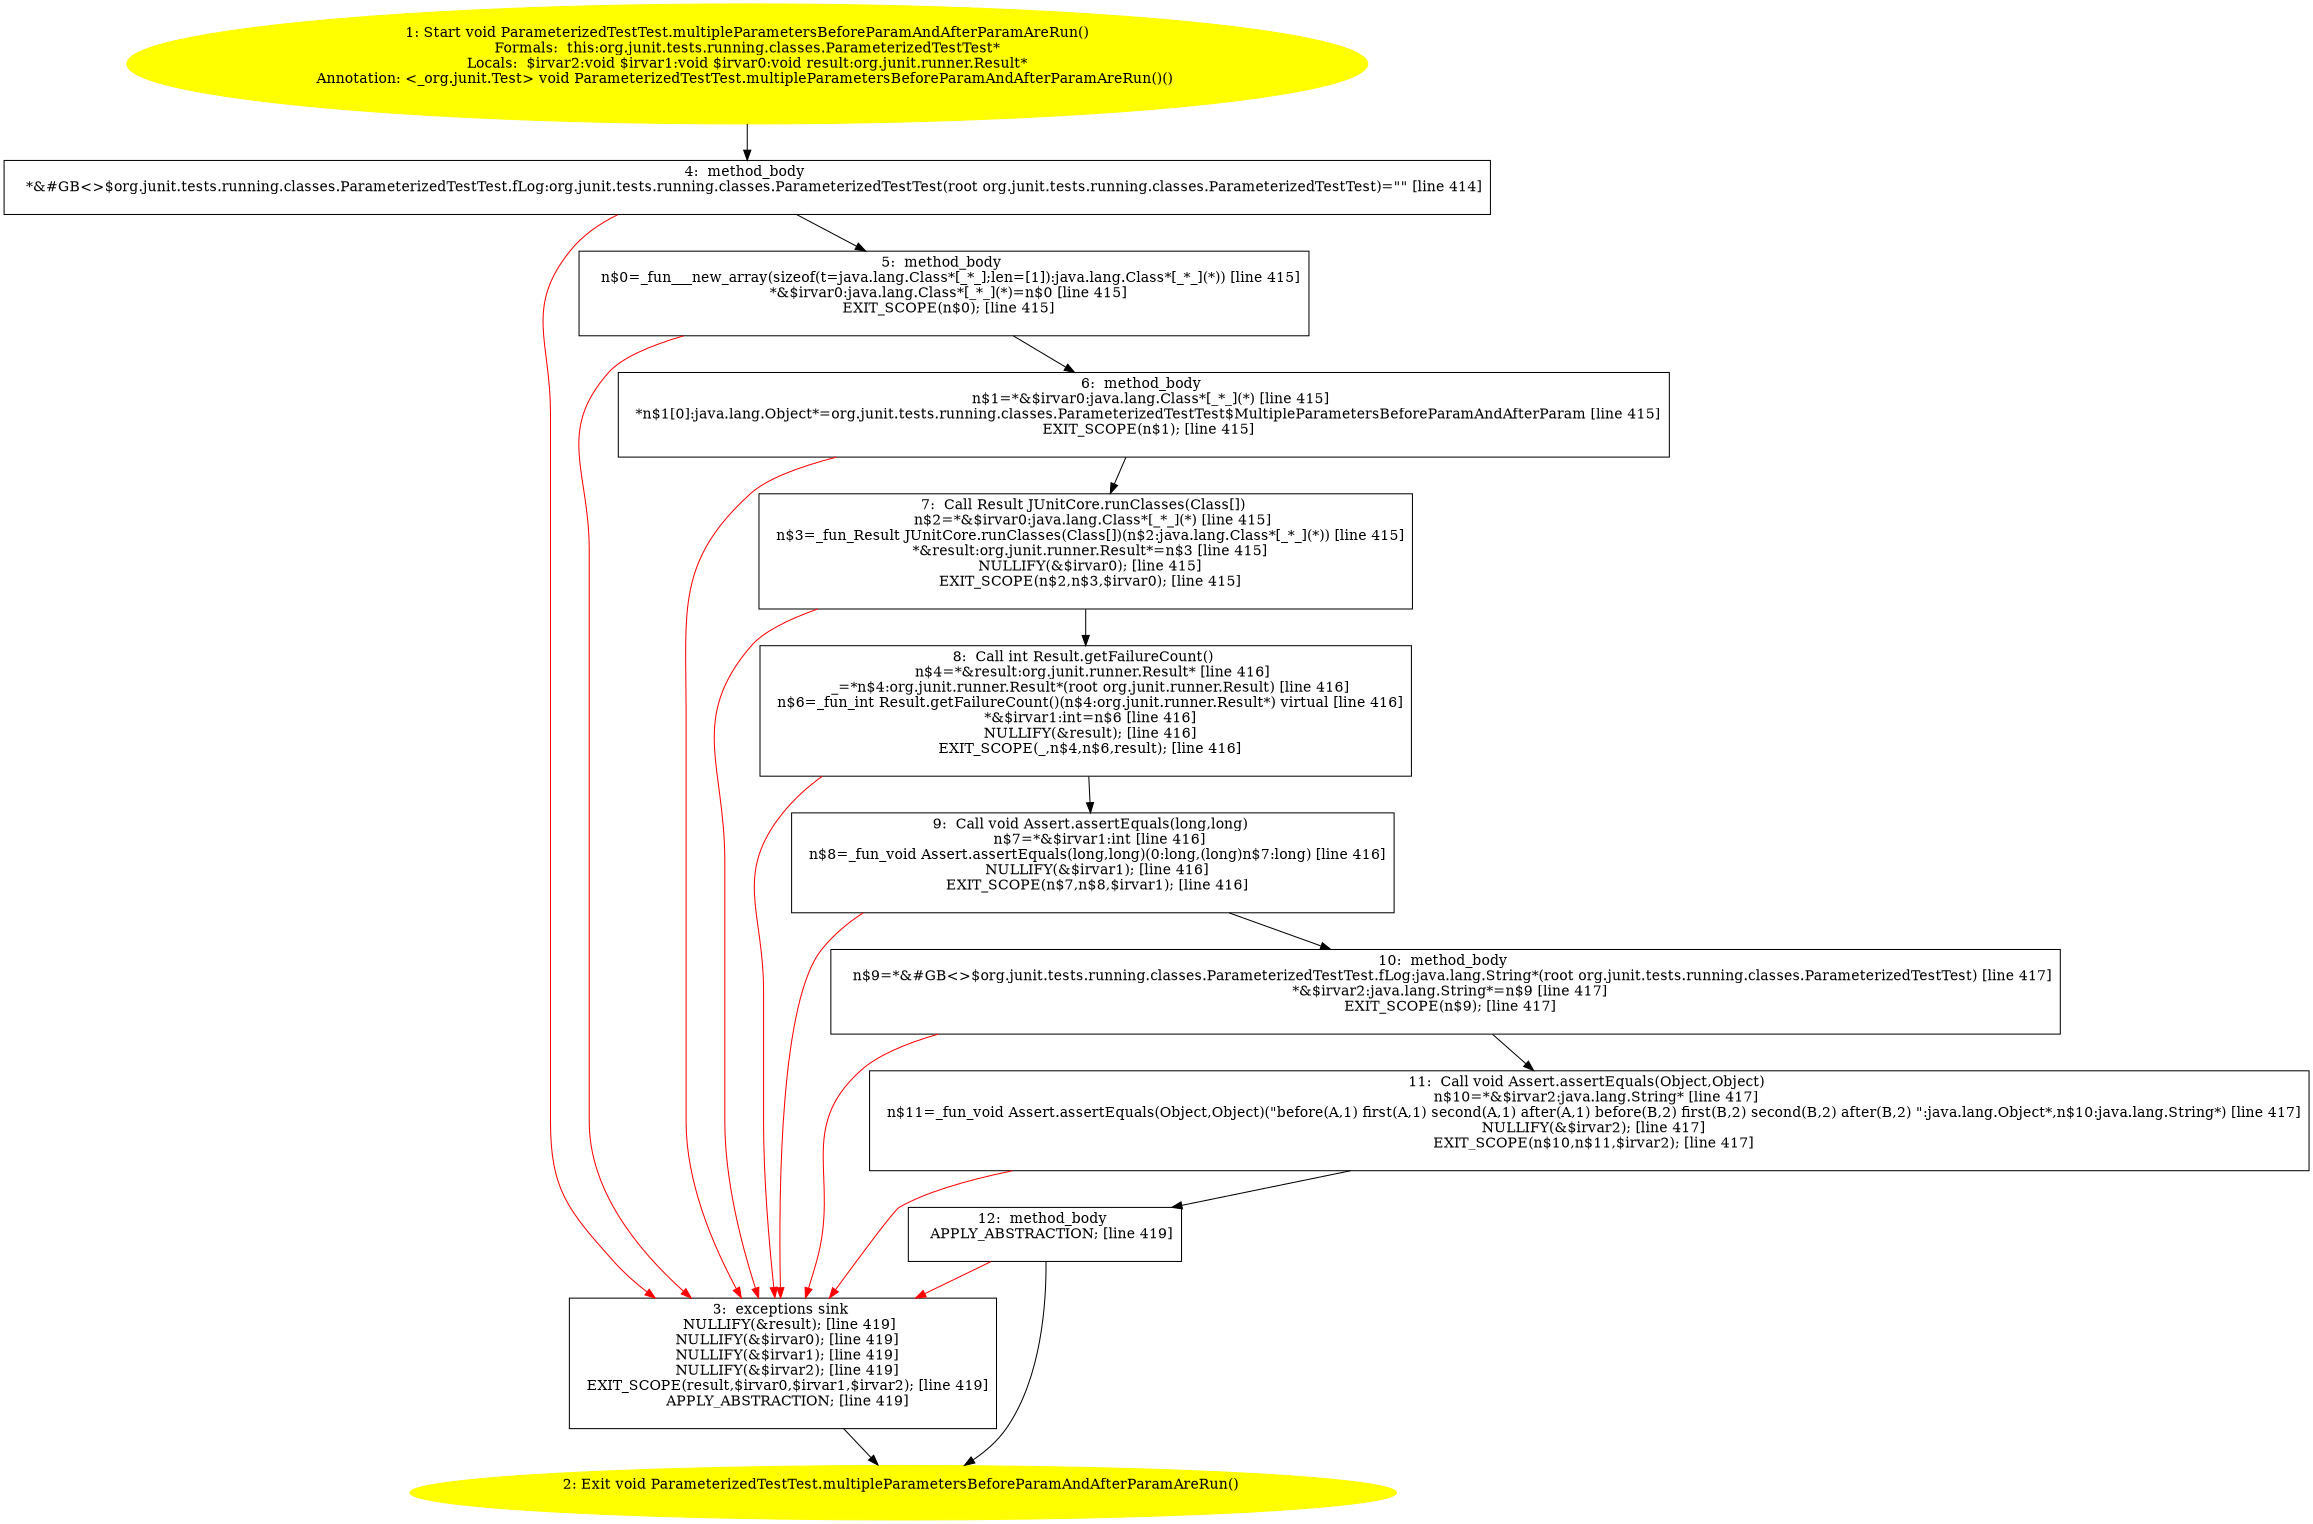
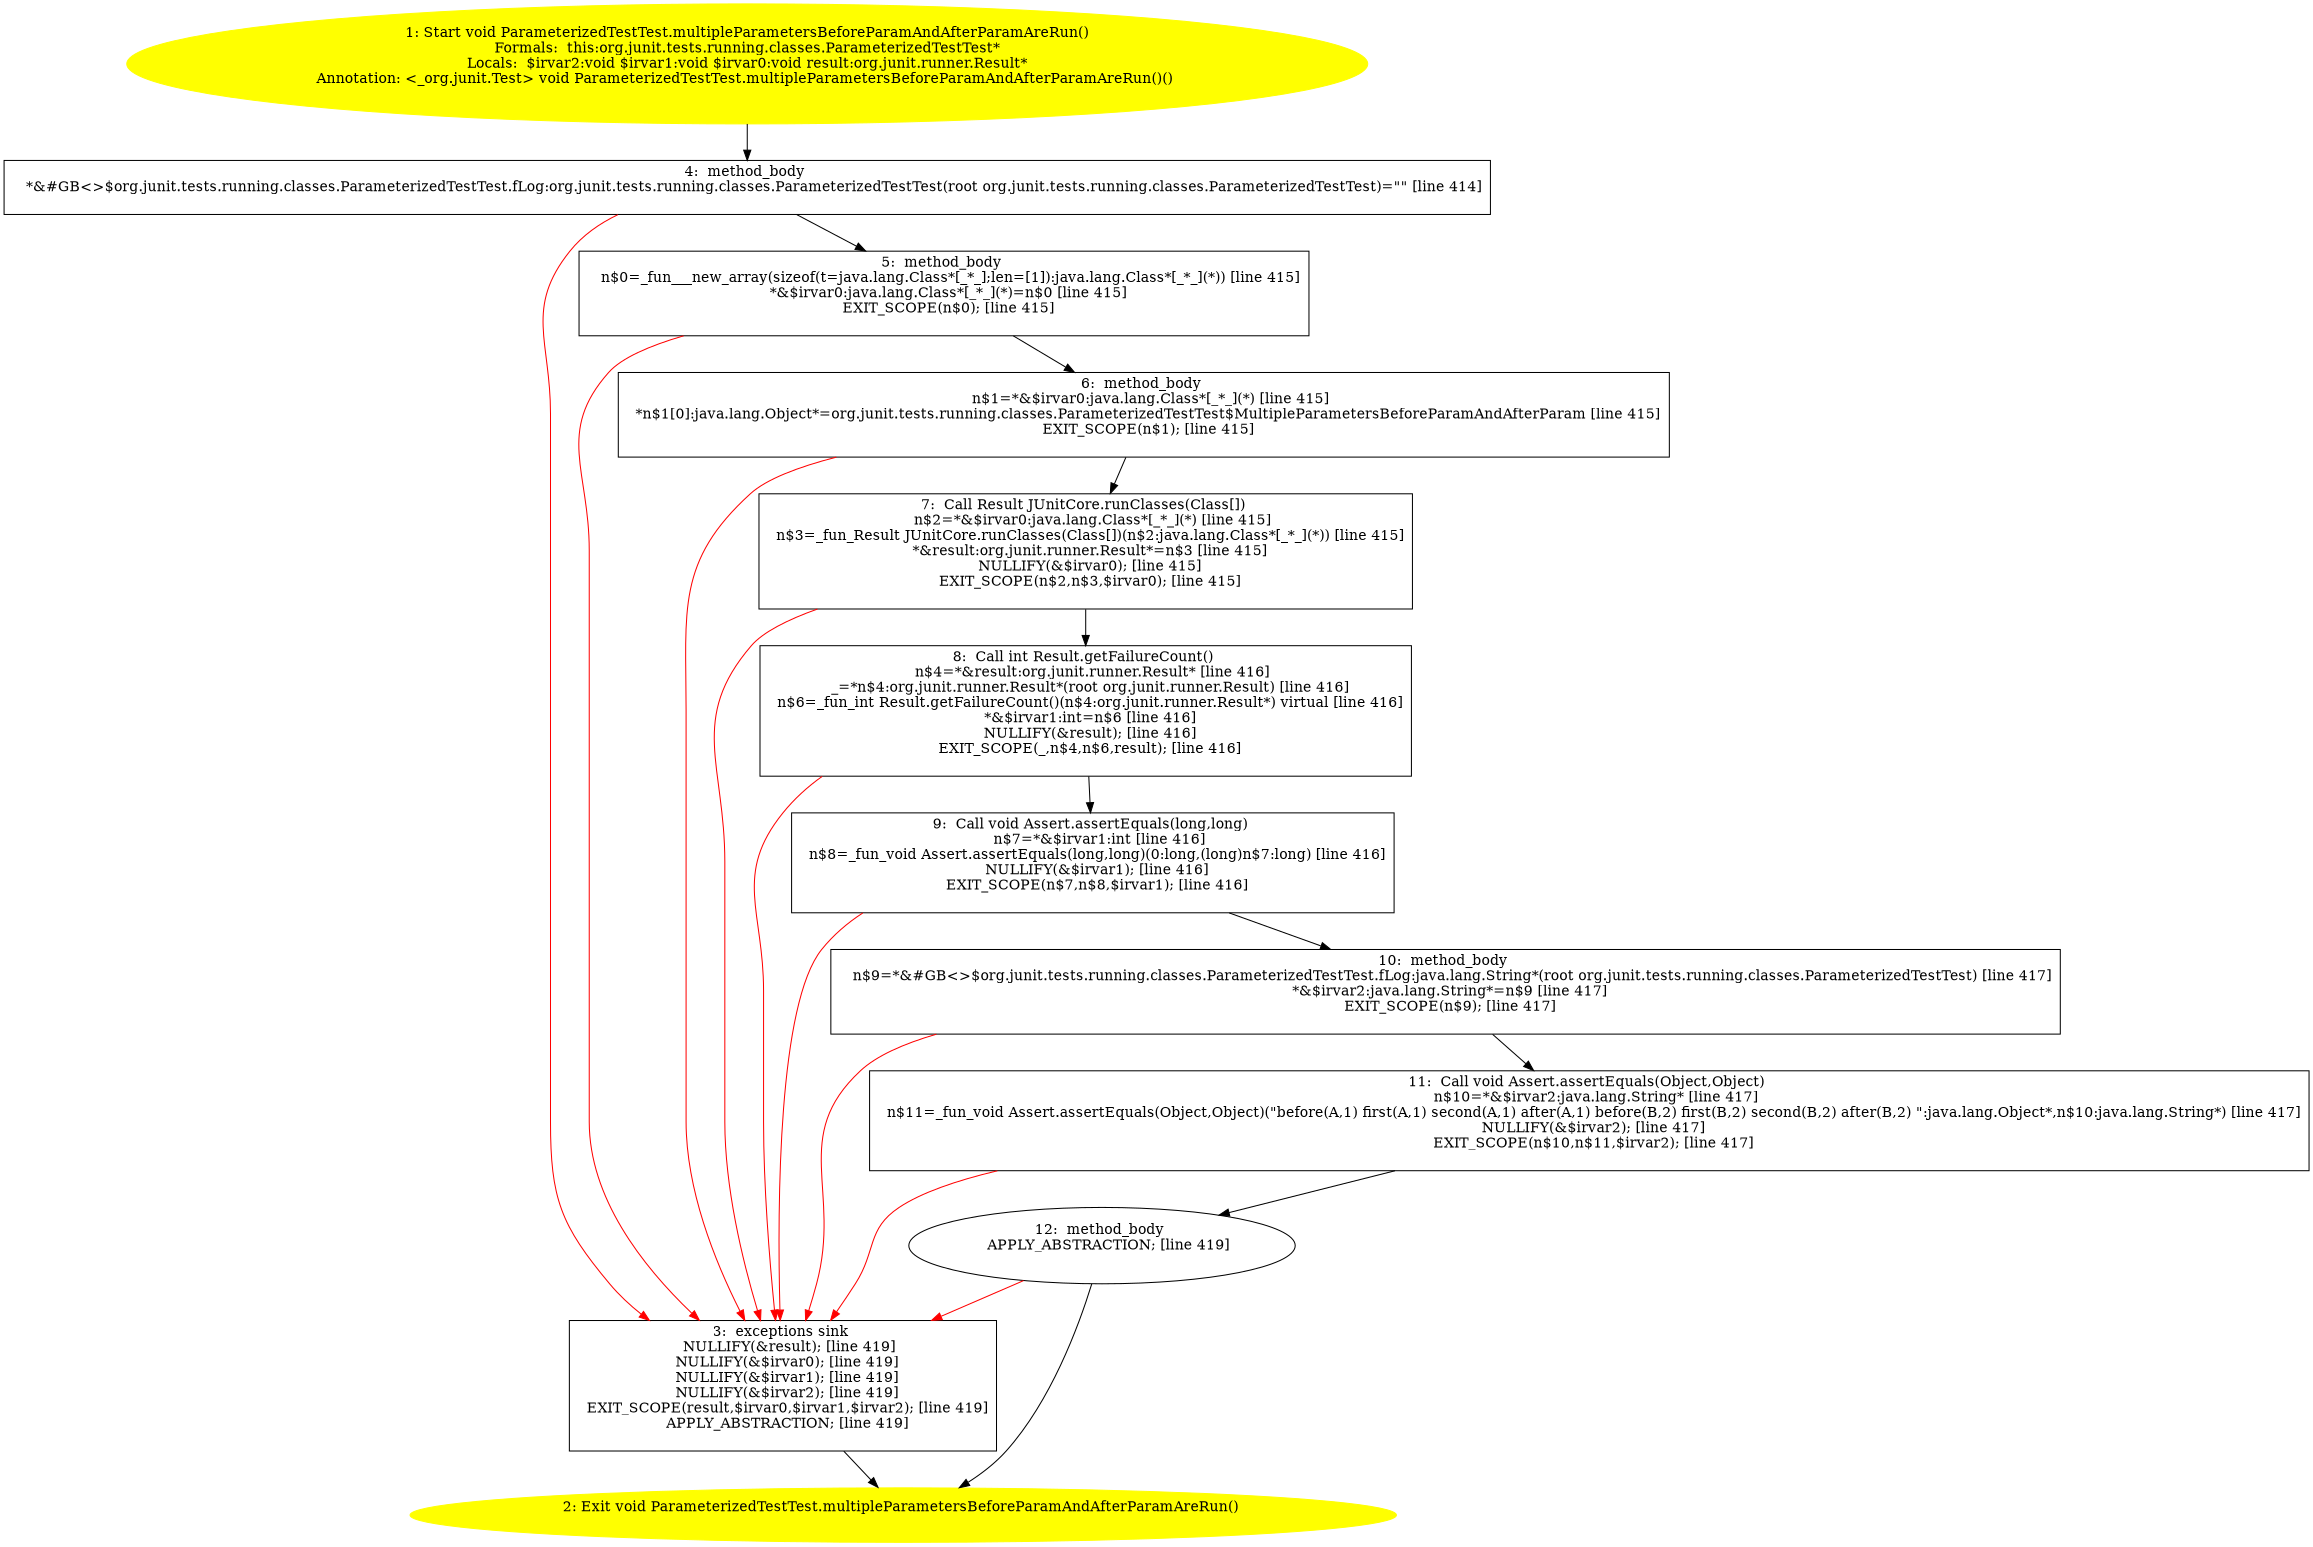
node "12:  method_body APPLY_ABSTRACTION; [line 419]": shape box -> ellipse
